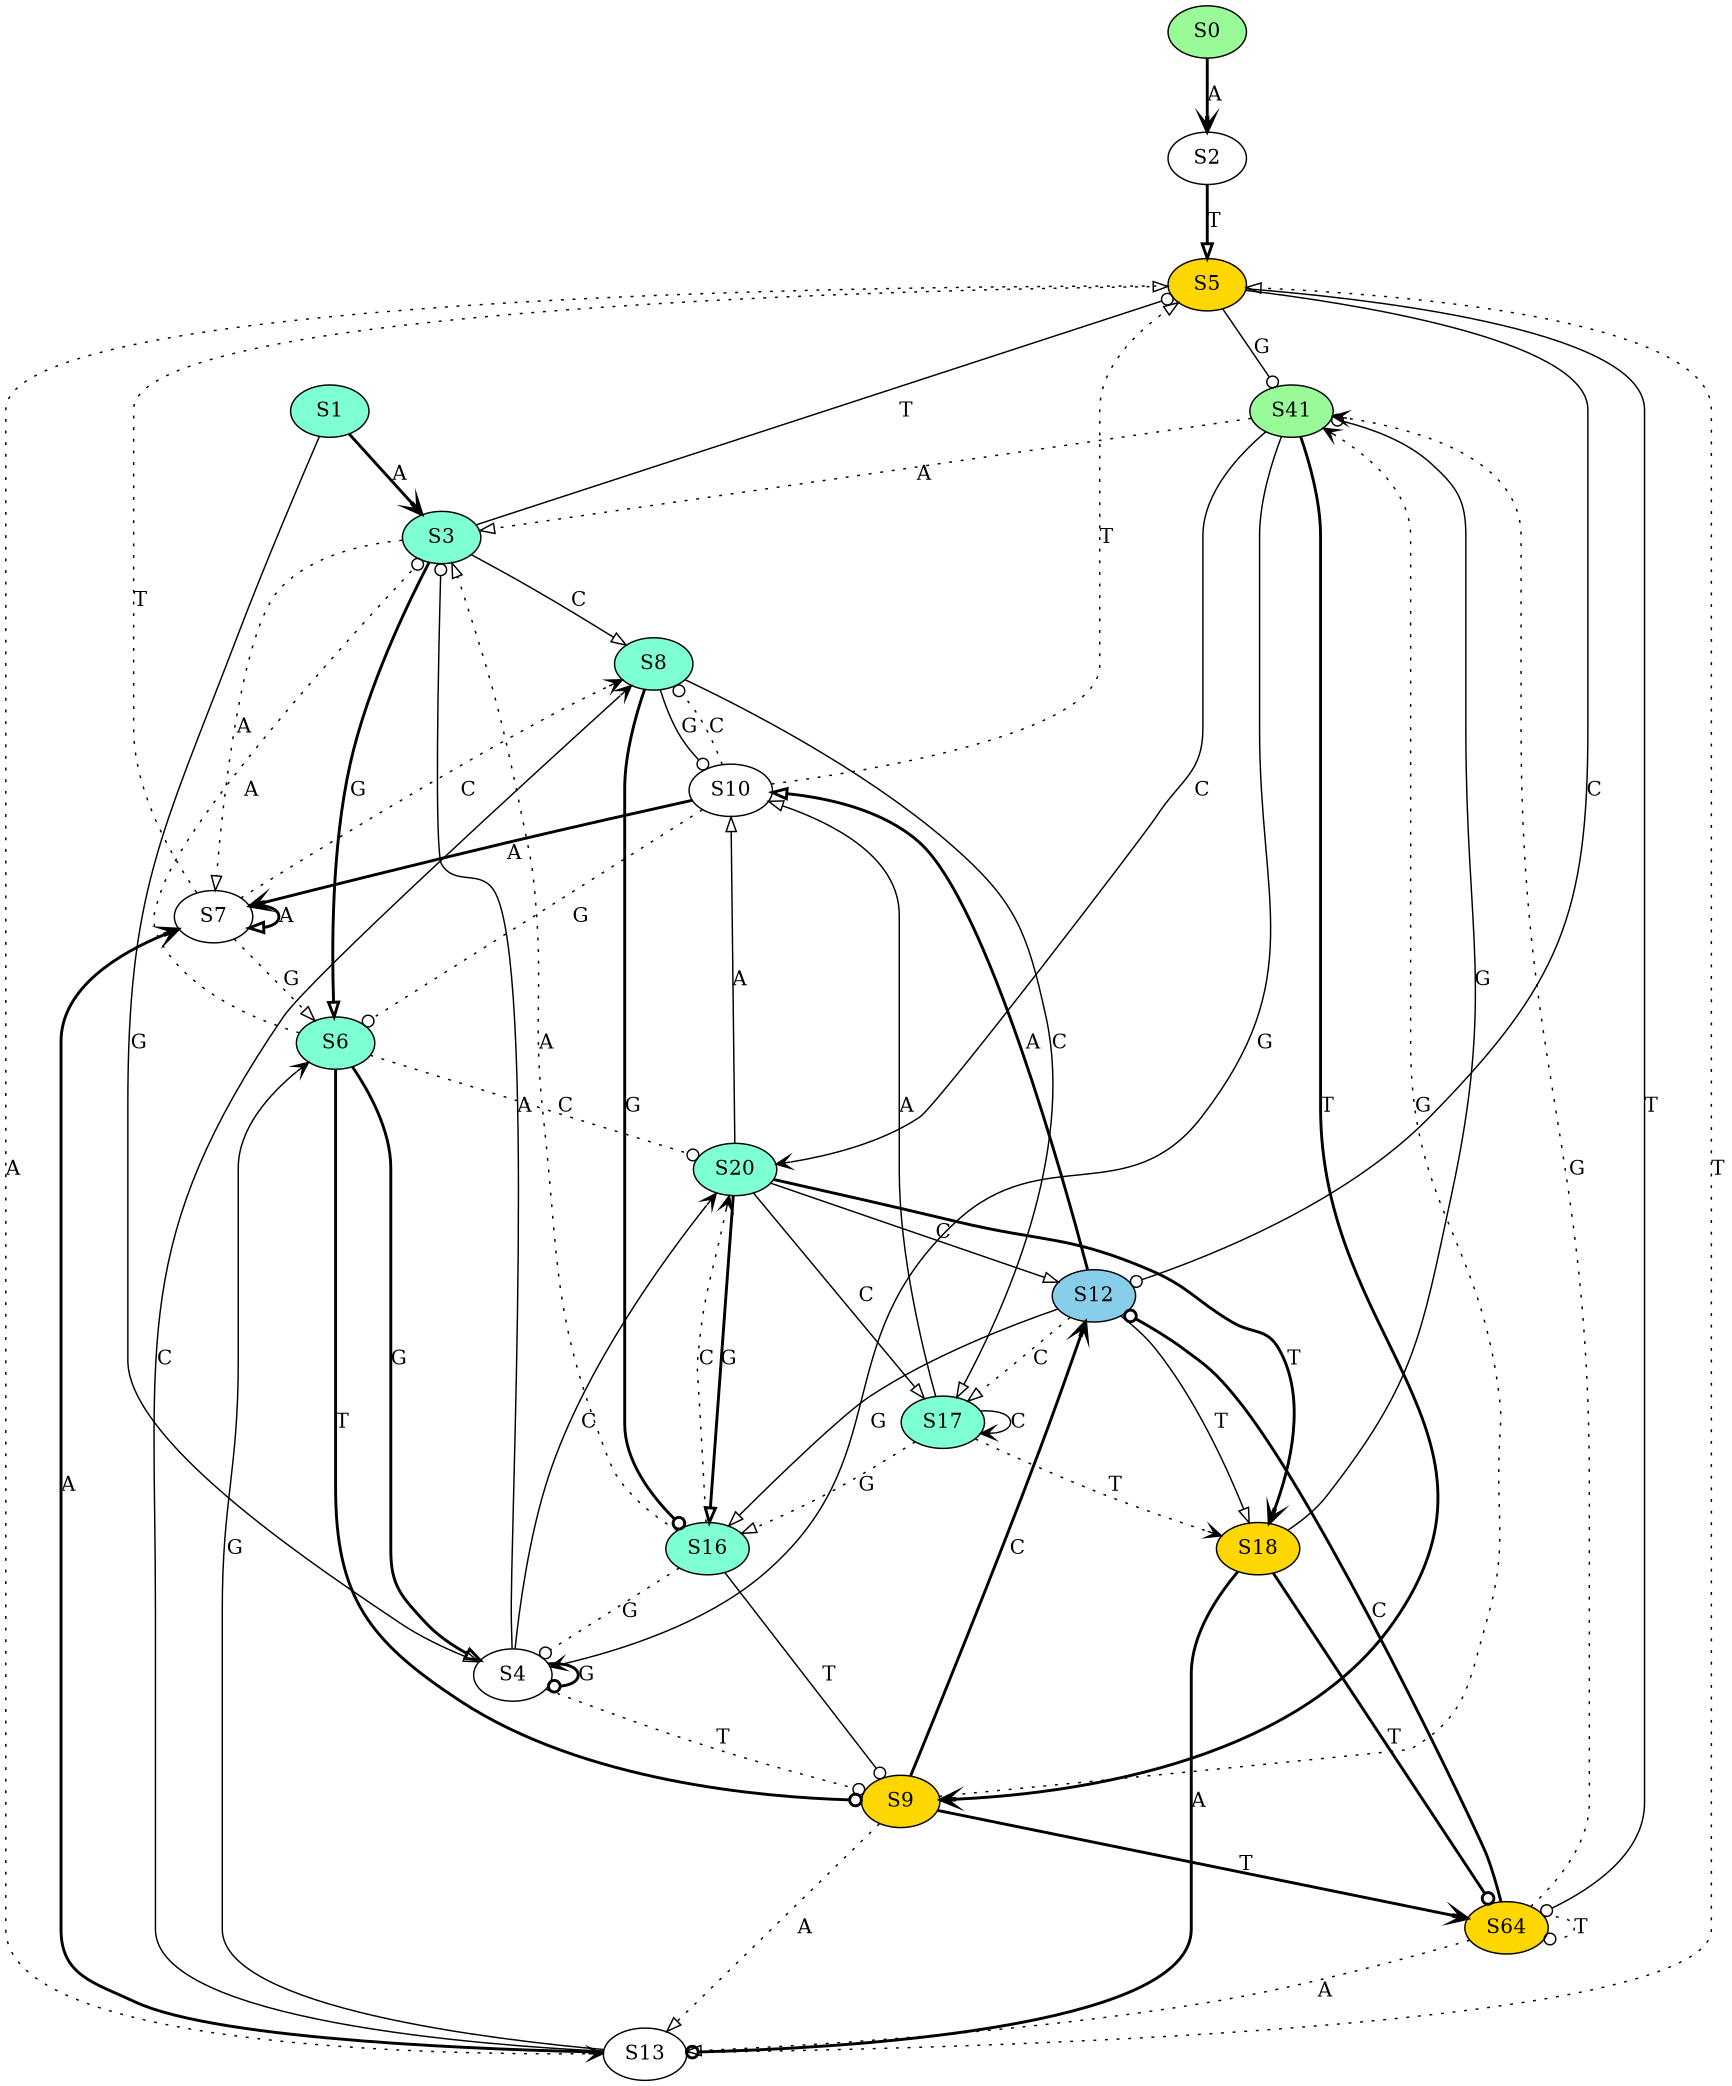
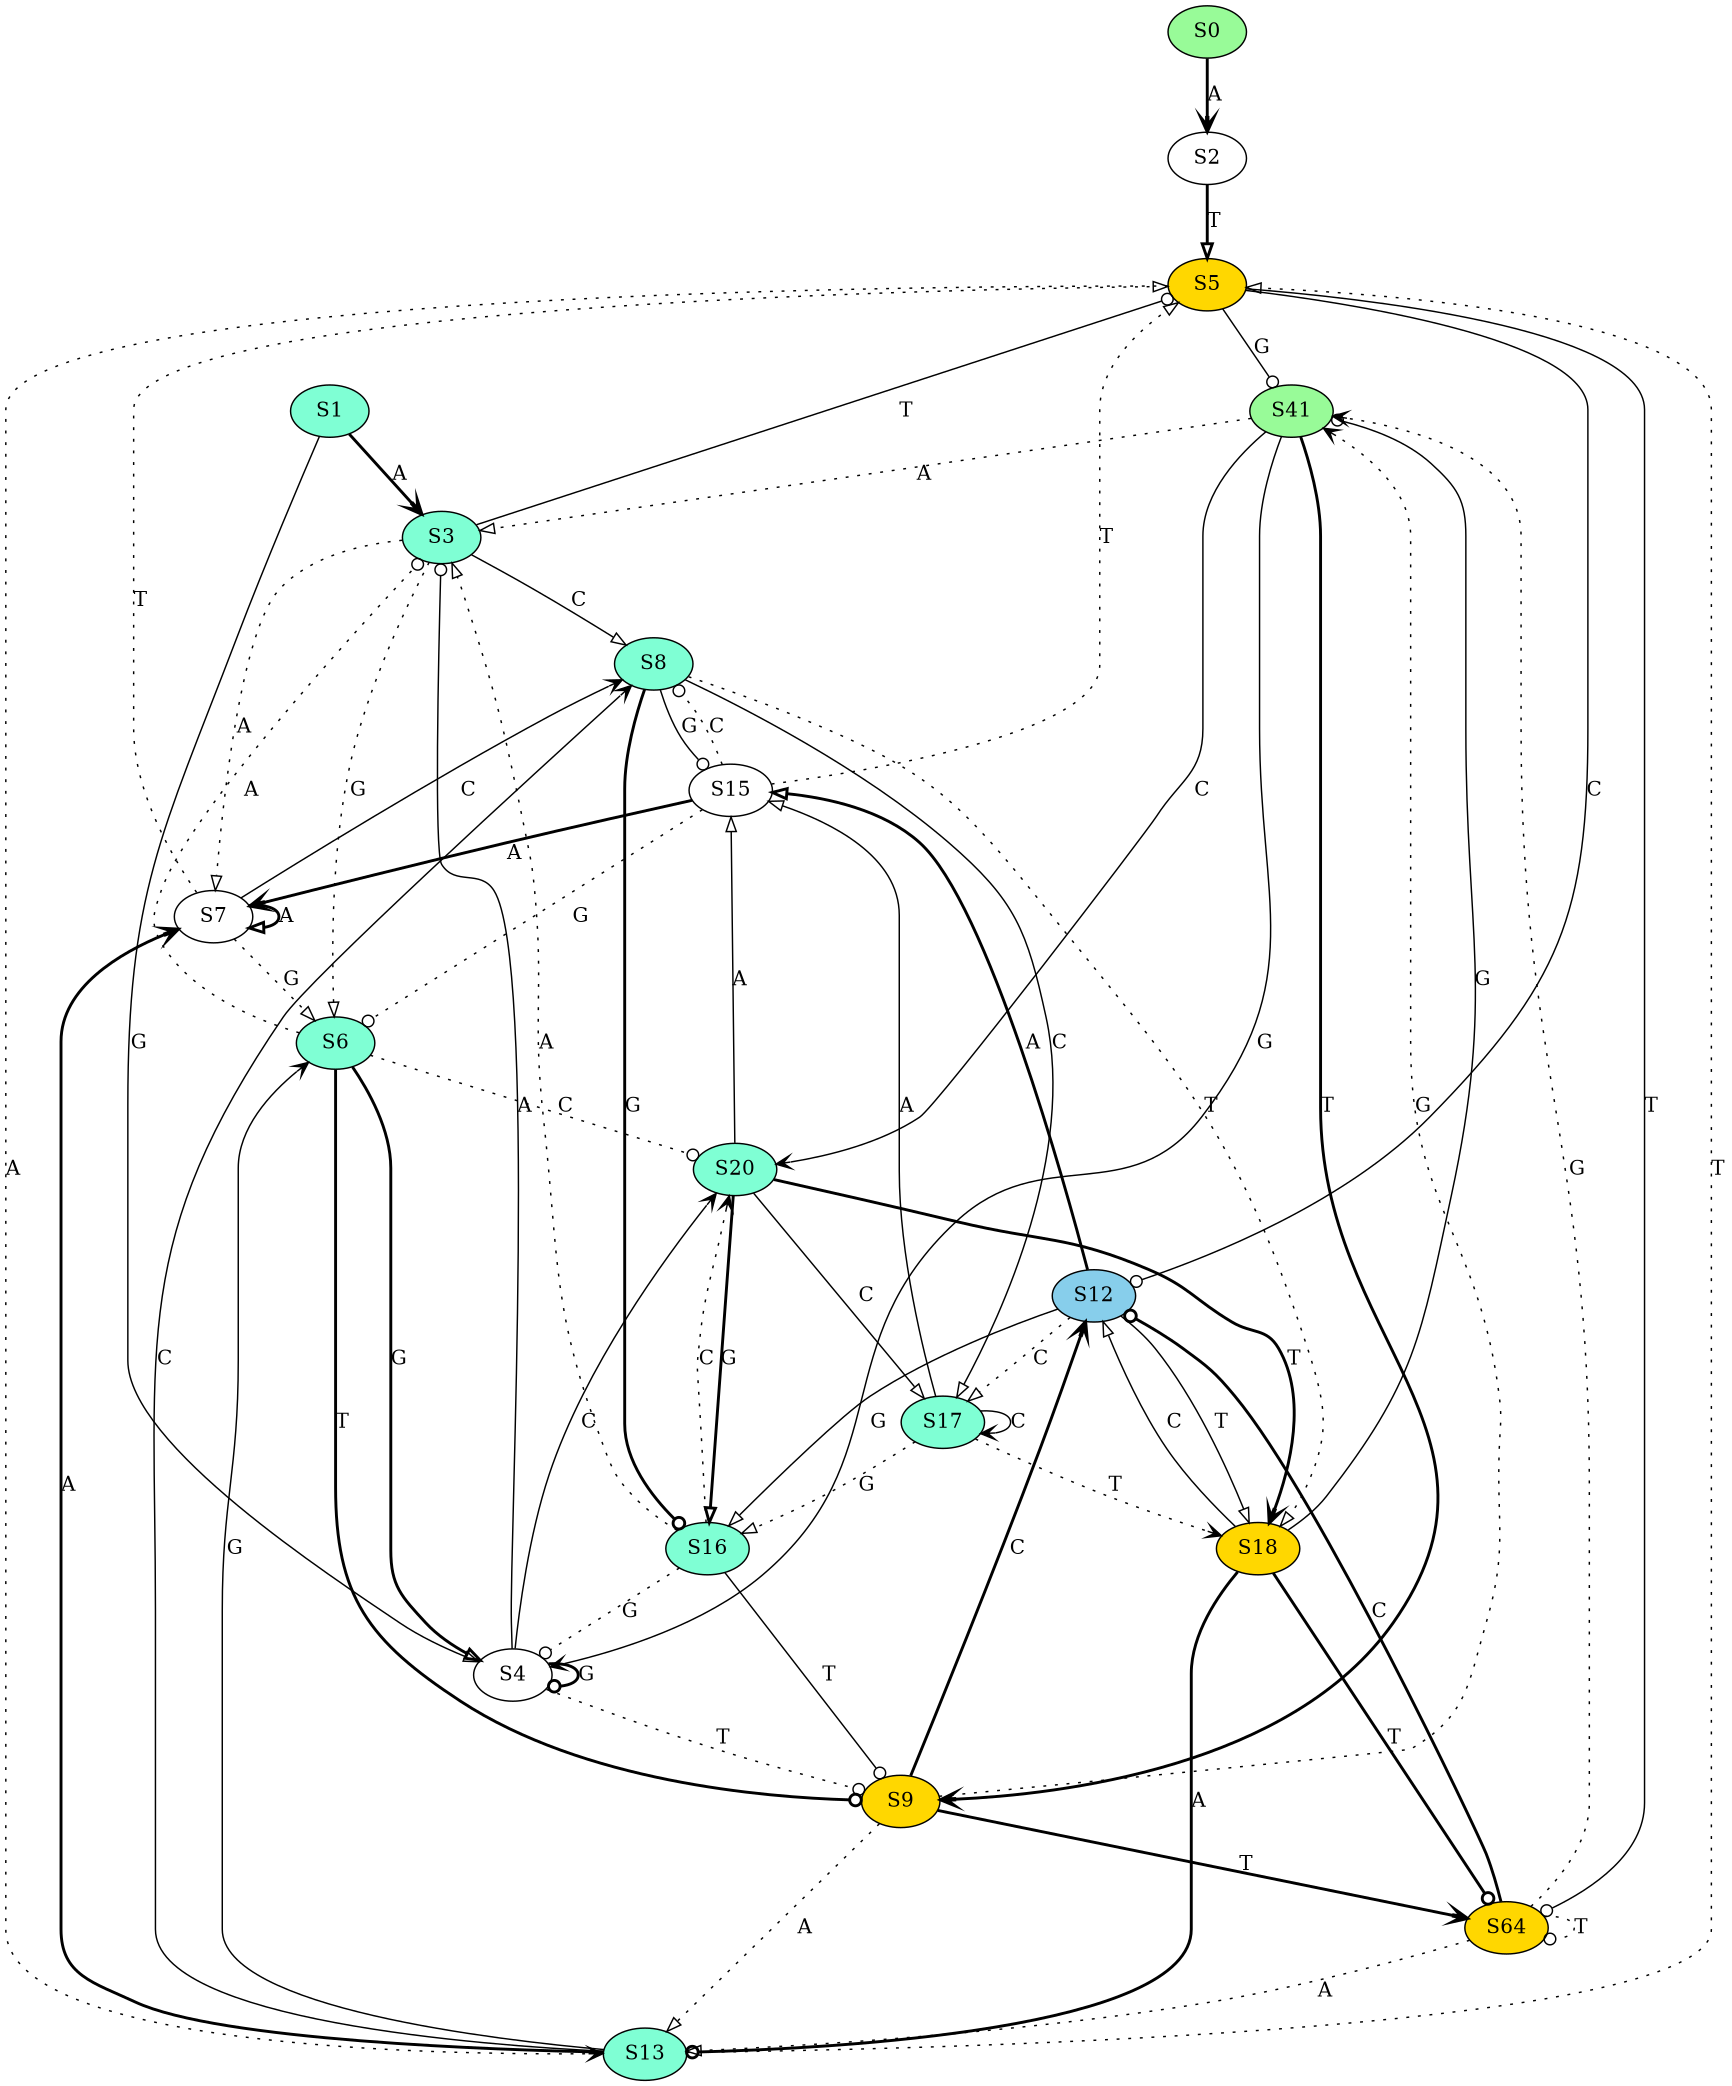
edge "S3" -> "S6": style bold -> dotted
edge "S7" -> "S8": style dotted -> solid
node "S10": label "S10" -> "S15"
edge "S8" -> "S18": added, label "T"
edge "S20" -> "S12": now "S18" -> "S12"
node "S13": fillcolor white -> aquamarine
